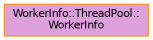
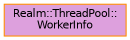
node "WorkerInfo::ThreadPool:: WorkerInfo": label "WorkerInfo::ThreadPool:: WorkerInfo" -> "Realm::ThreadPool:: WorkerInfo"
